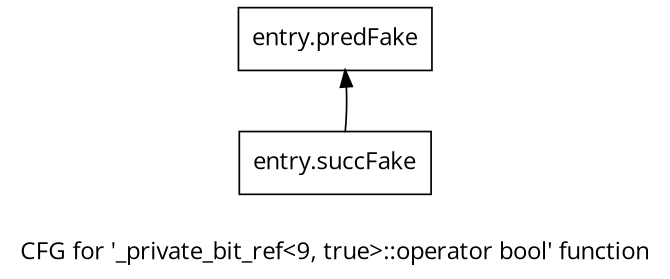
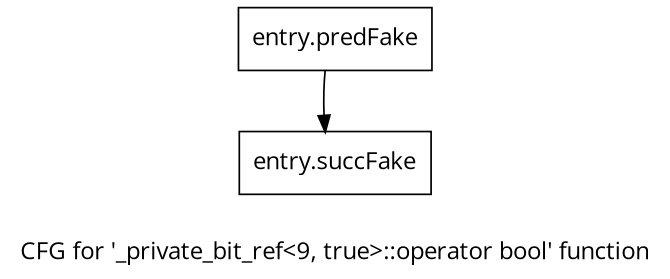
edge "entry.succFake" -> "entry.predFake": reversed
